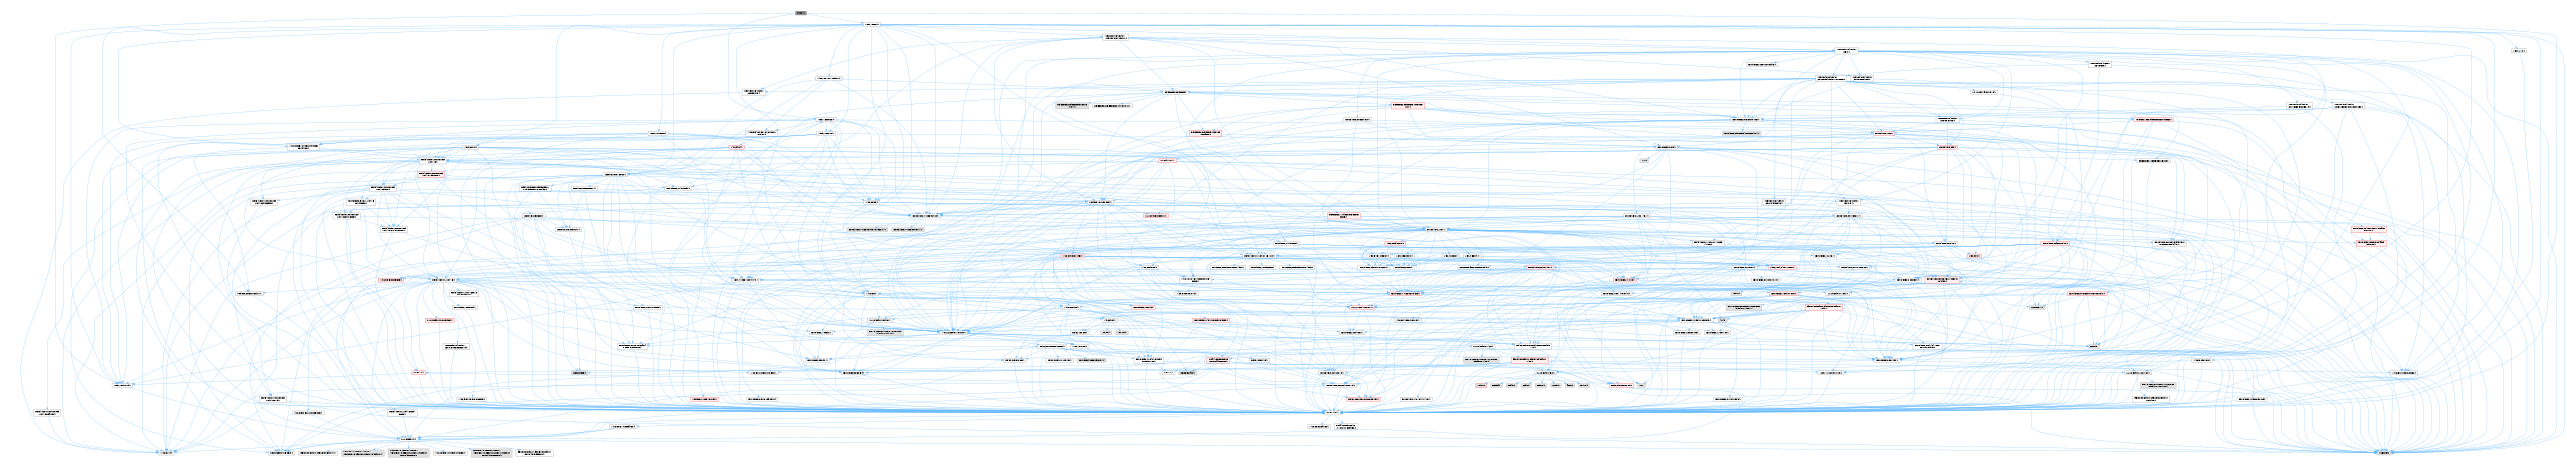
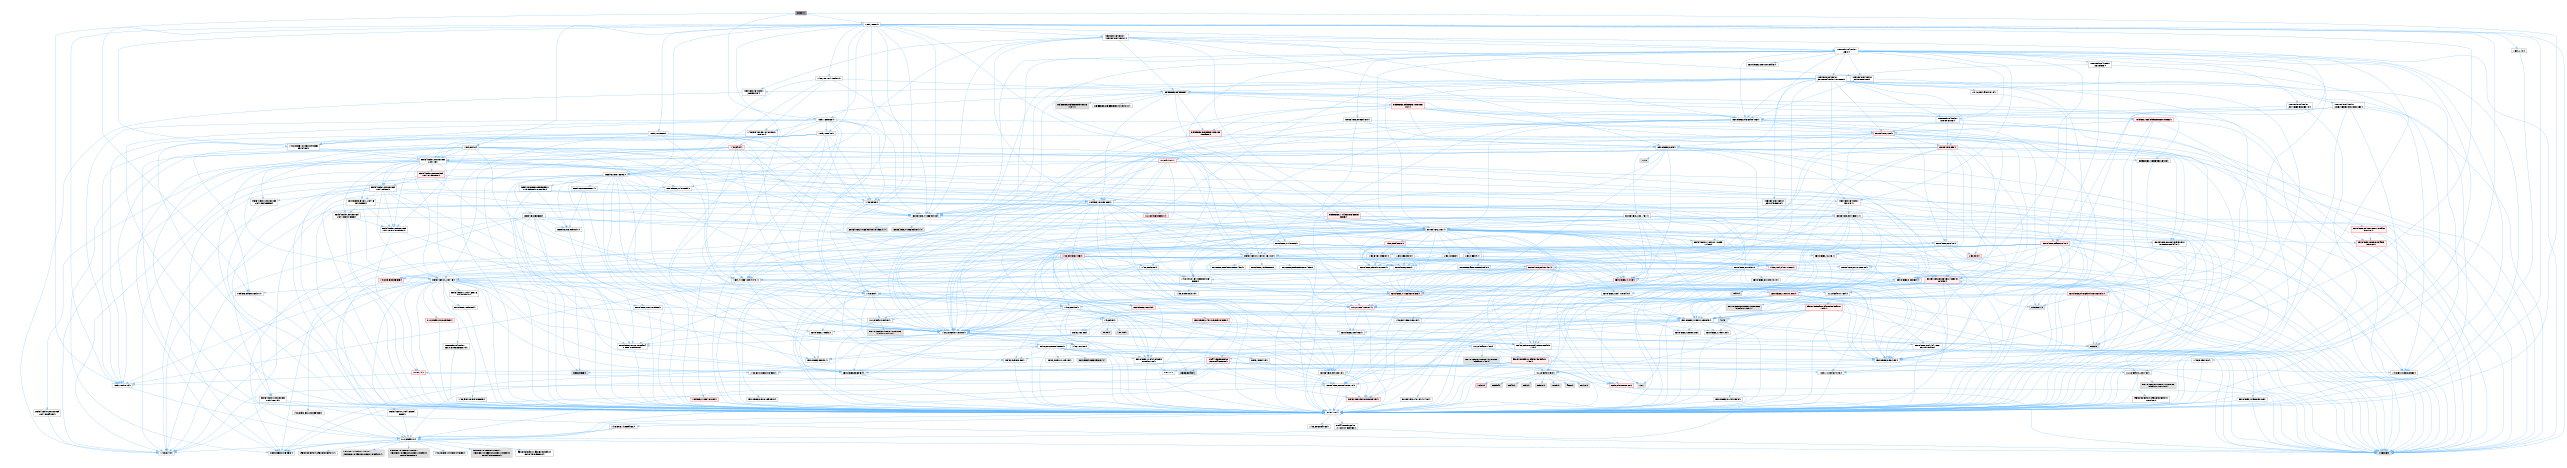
node "Templates/SharedPointerTesting.inl": removed
edge "Templates/UniqueObj.h" -> "Math/Vector2D.h": now "Math/Vector.h" -> "Math/Vector2D.h"
